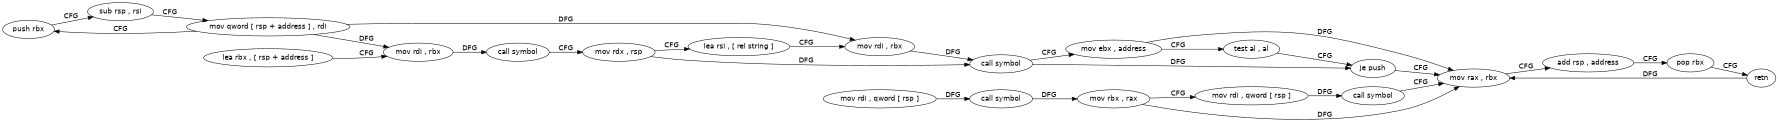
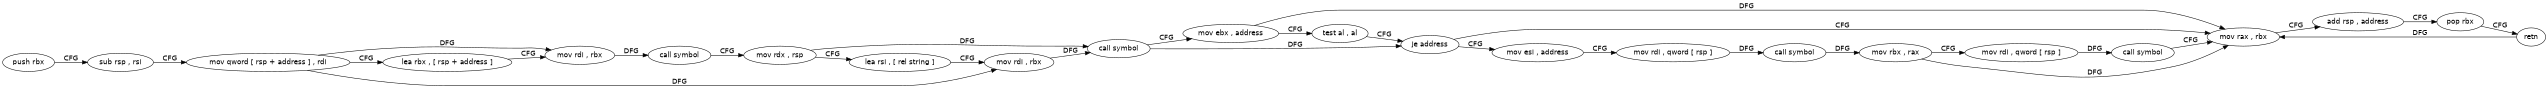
edge "mov qword [ rsp + address ] , rdi" -> "push rbx": now "mov qword [ rsp + address ] , rdi" -> "lea rbx , [ rsp + address ]"
node "mov esi , address": added
node "je push": label "je push" -> "je address"
